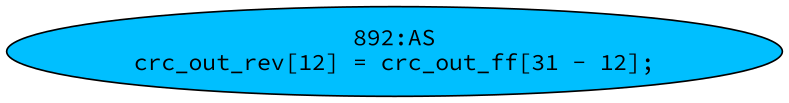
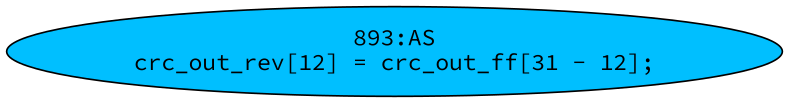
node "892:AS crc_out_rev[12] = crc_out_ff[31 - 12];": label "892:AS crc_out_rev[12] = crc_out_ff[31 - 12];" -> "893:AS crc_out_rev[12] = crc_out_ff[31 - 12];"
